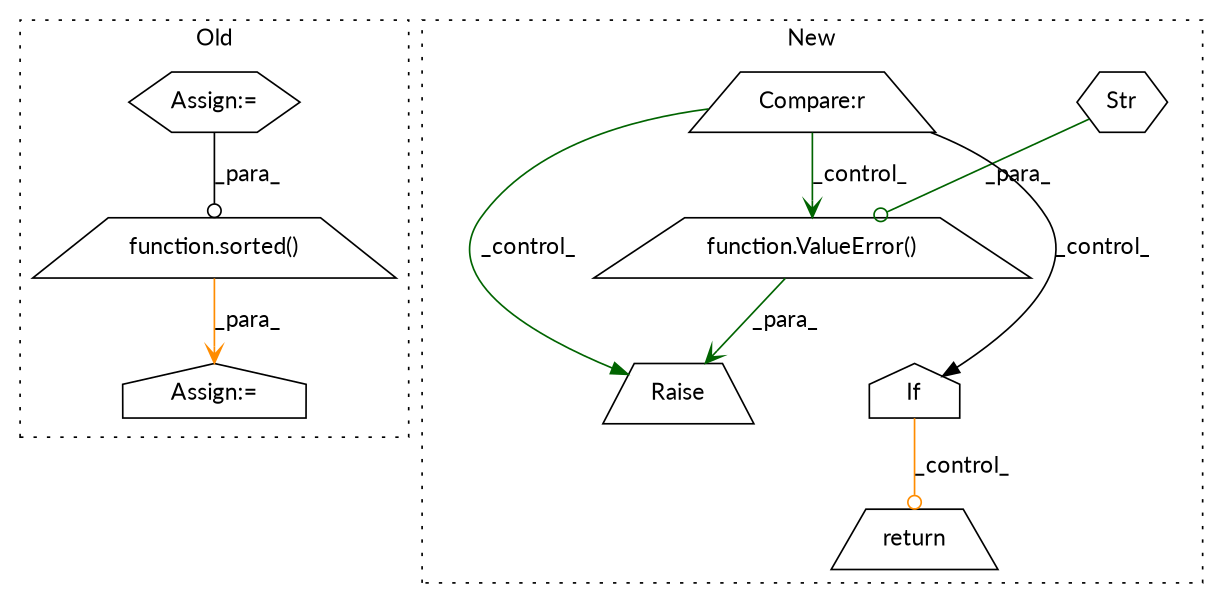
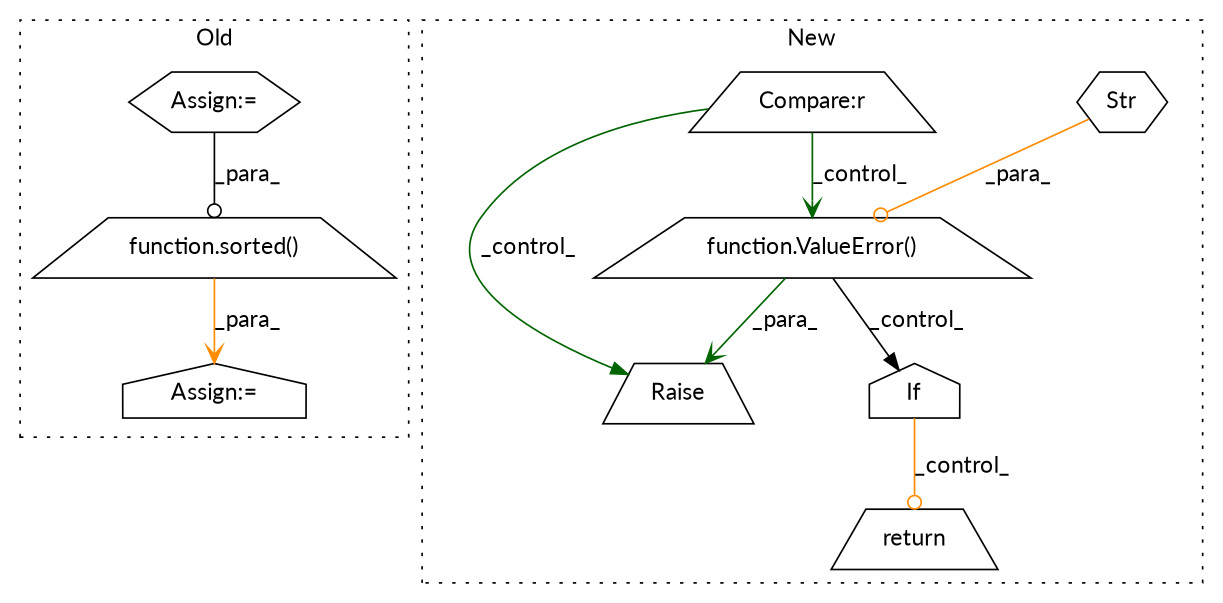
edge "Str" -> "function.ValueError()": color darkgreen -> darkorange
edge "Compare:r" -> "If": now "function.ValueError()" -> "If"
